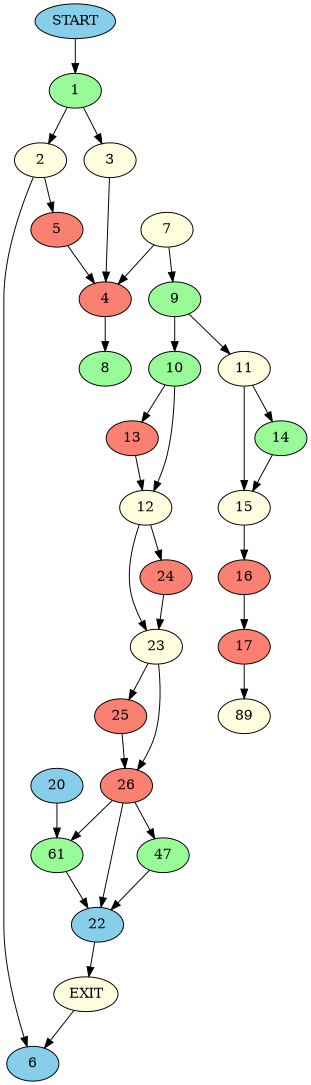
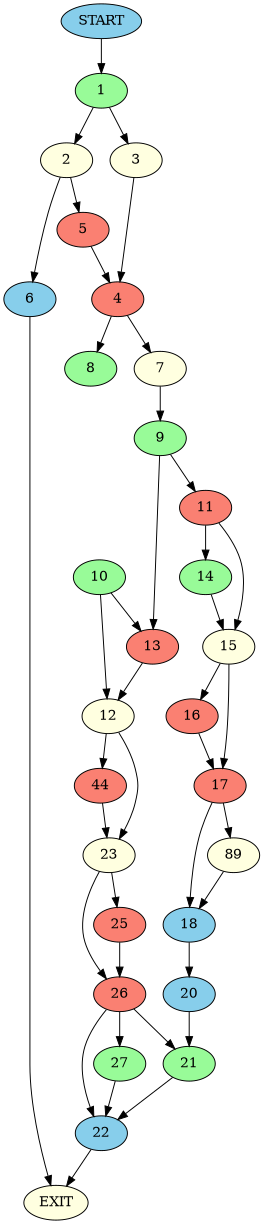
edge "7" -> "4": reversed
edge "9" -> "10": now "9" -> "13"
node "11": fillcolor lightyellow -> salmon
node "24": label "24" -> "44"
edge "15" -> "17": added
node "61": label "61" -> "21"
node "47": label "47" -> "27"
node "18": added
edge "EXIT" -> "6": reversed
